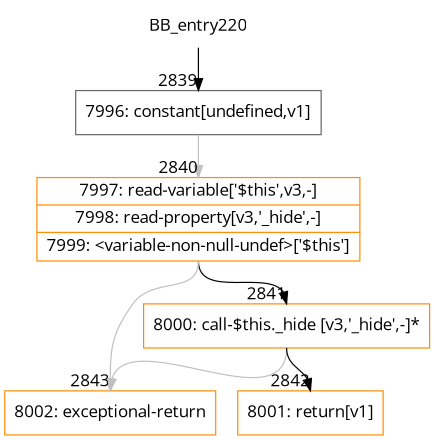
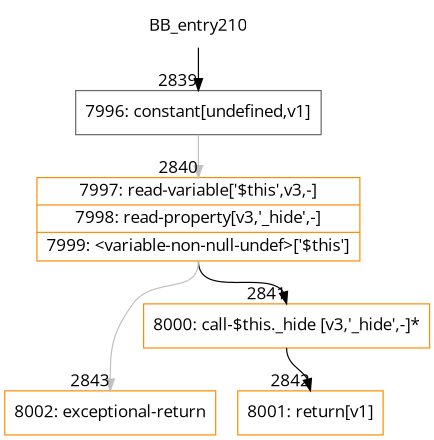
node "BB_entry220": label "BB_entry220" -> "BB_entry210"
edge "8000: call-$this._hide [v3,'_hide',-]*" -> "8002: exceptional-return": removed
